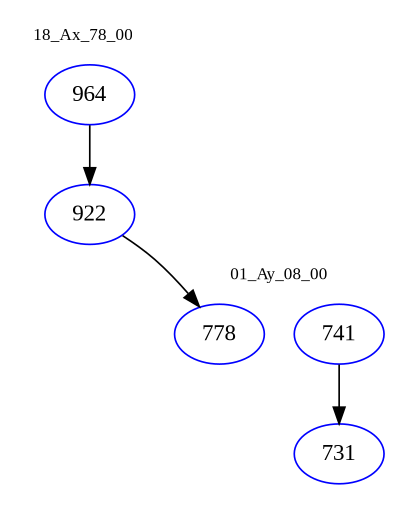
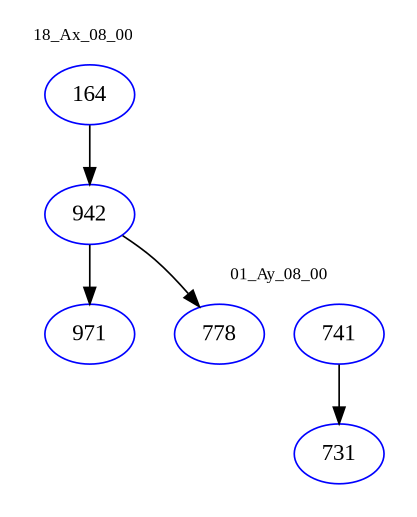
cluster "18_Ax_78_00": label "18_Ax_78_00" -> "18_Ax_08_00"
node "964": label "964" -> "164"
node "922": label "922" -> "942"
node "971": added
